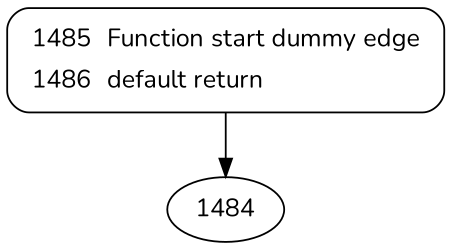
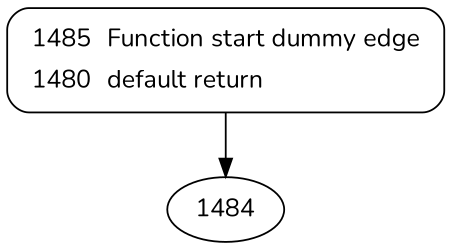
node "1485": text "1486" -> "1480"
